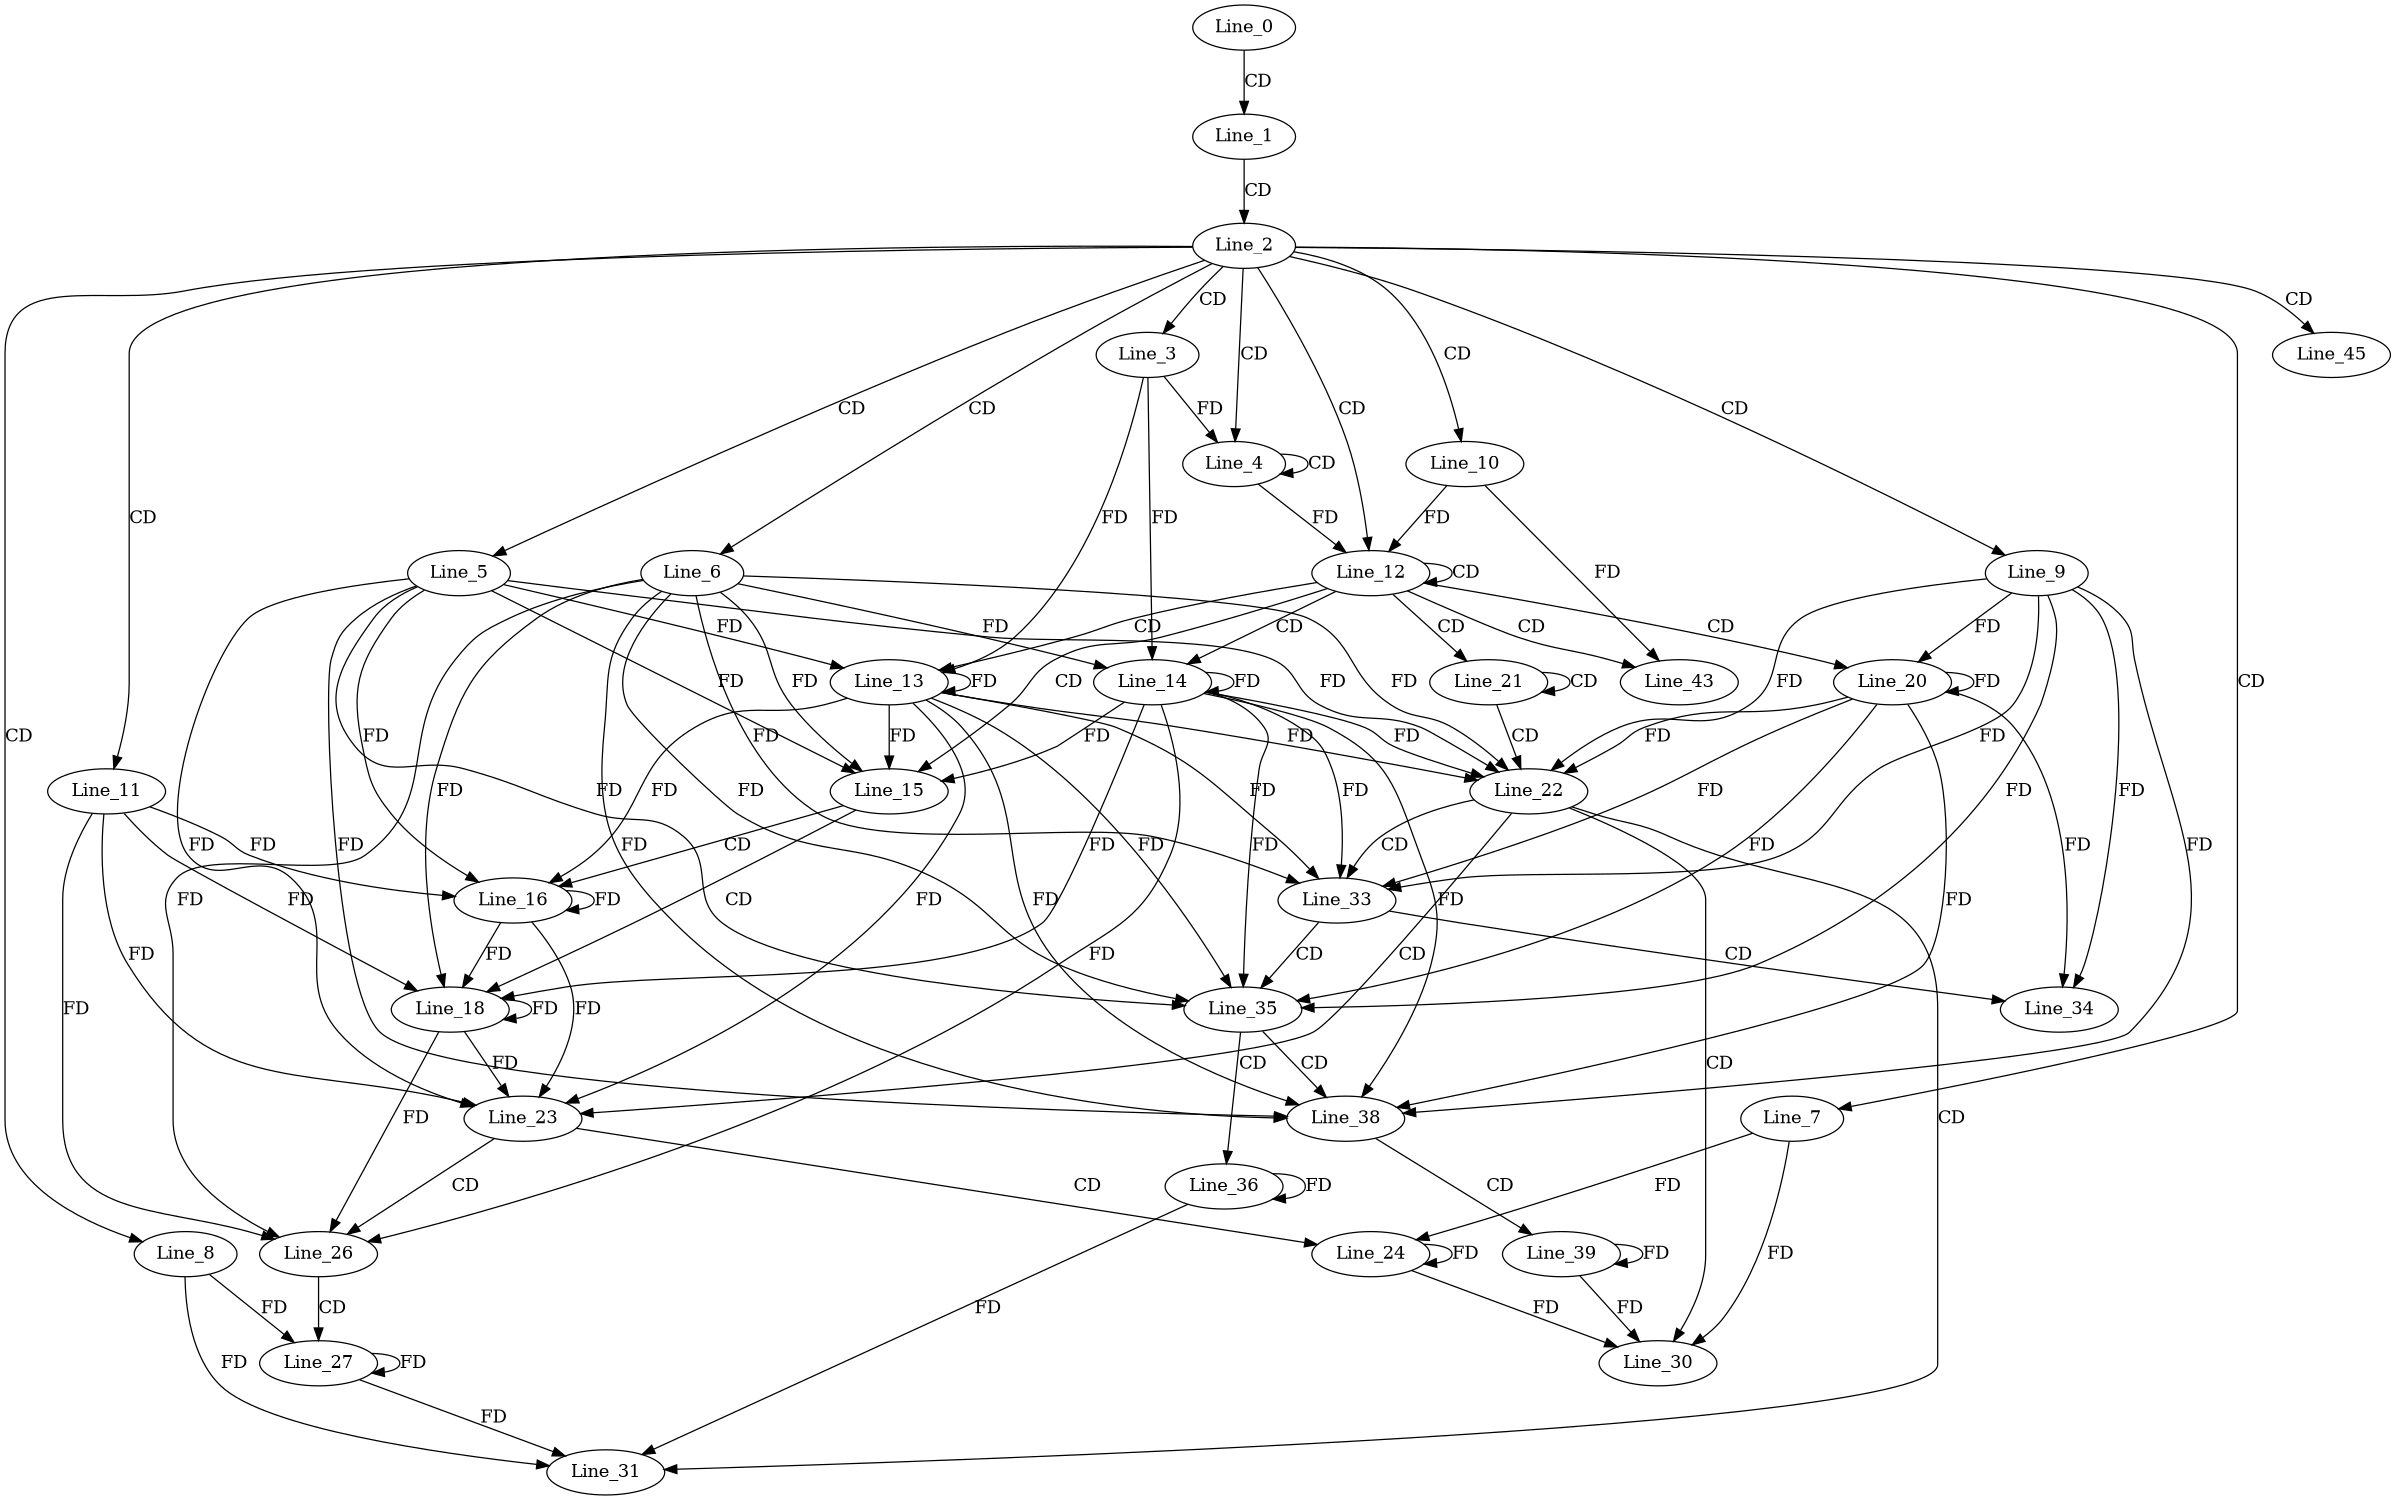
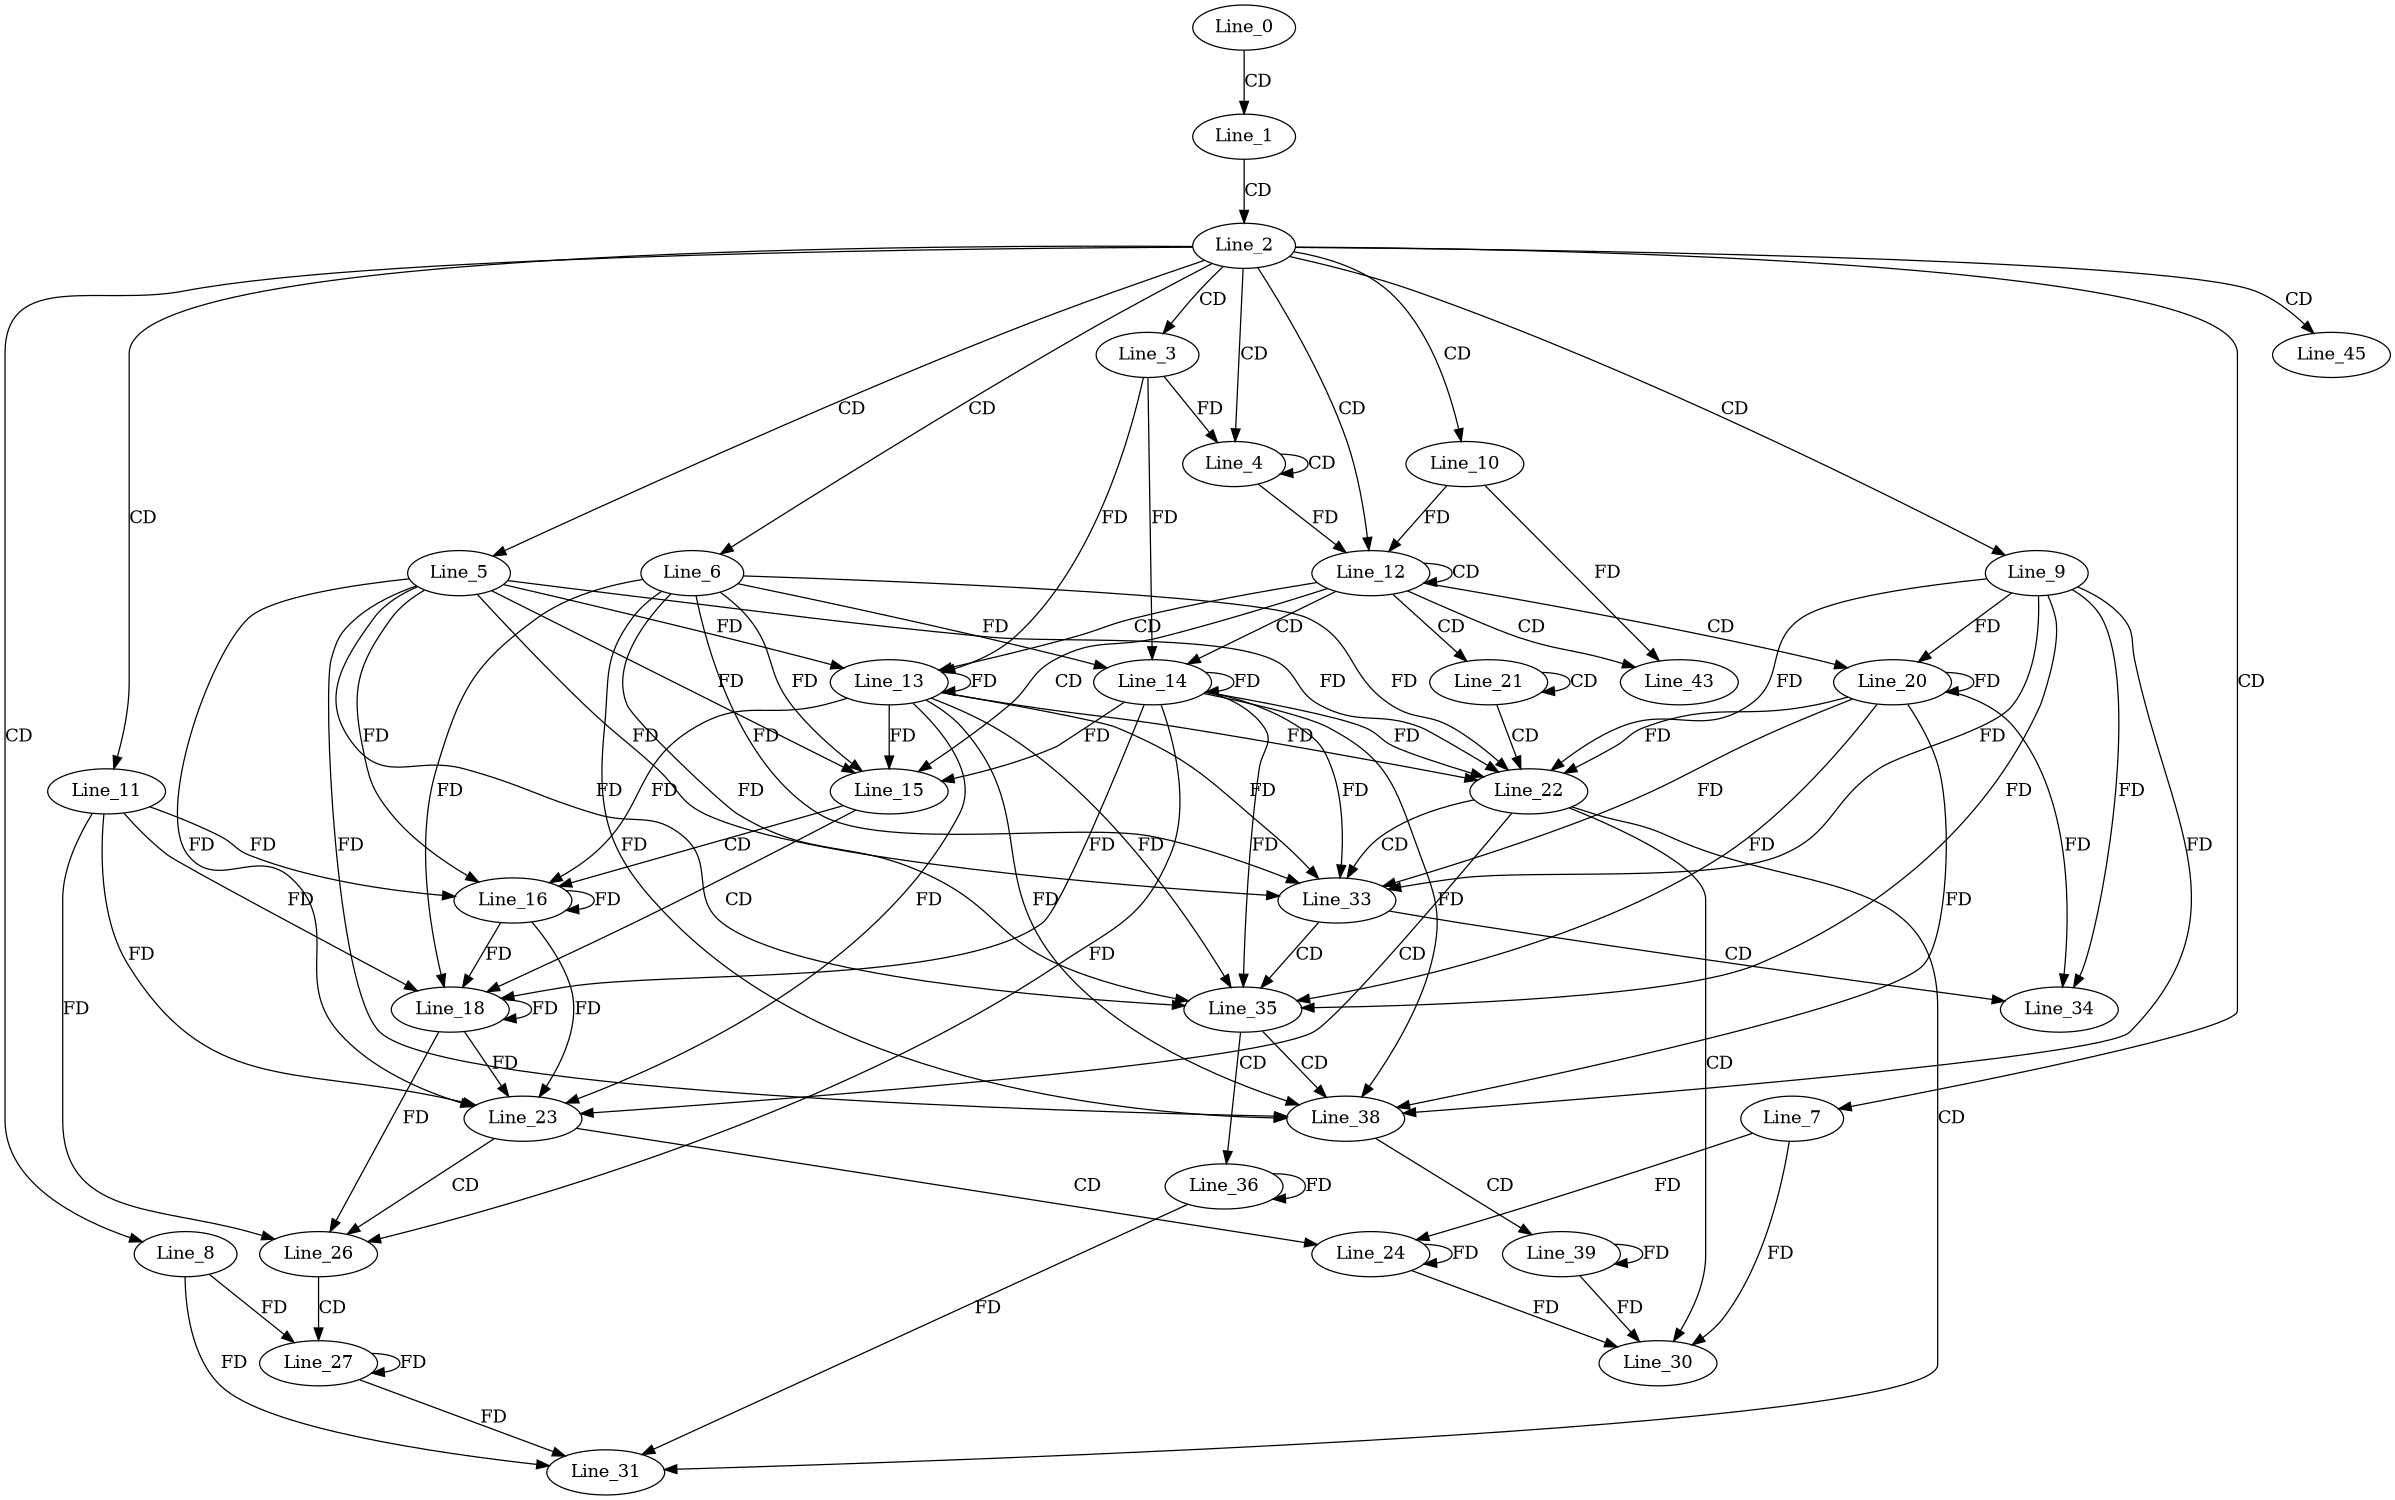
edge "Line_5" -> "Line_33": added, label "FD"
edge "Line_6" -> "Line_26": removed, label "FD"
